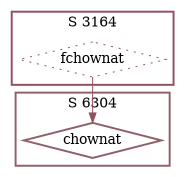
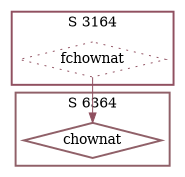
cluster "S 6304": label "S 6304" -> "S 6364"
